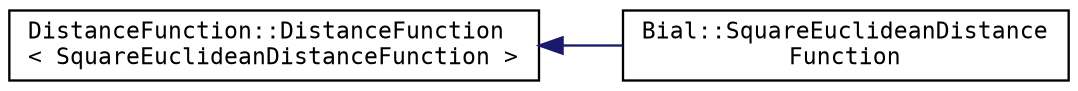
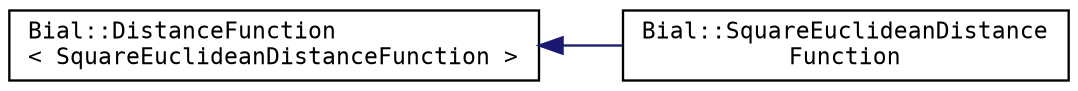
node "DistanceFunction::DistanceFunction < SquareEuclideanDistanceFunction >": label "DistanceFunction::DistanceFunction < SquareEuclideanDistanceFunction >" -> "Bial::DistanceFunction < SquareEuclideanDistanceFunction >"
